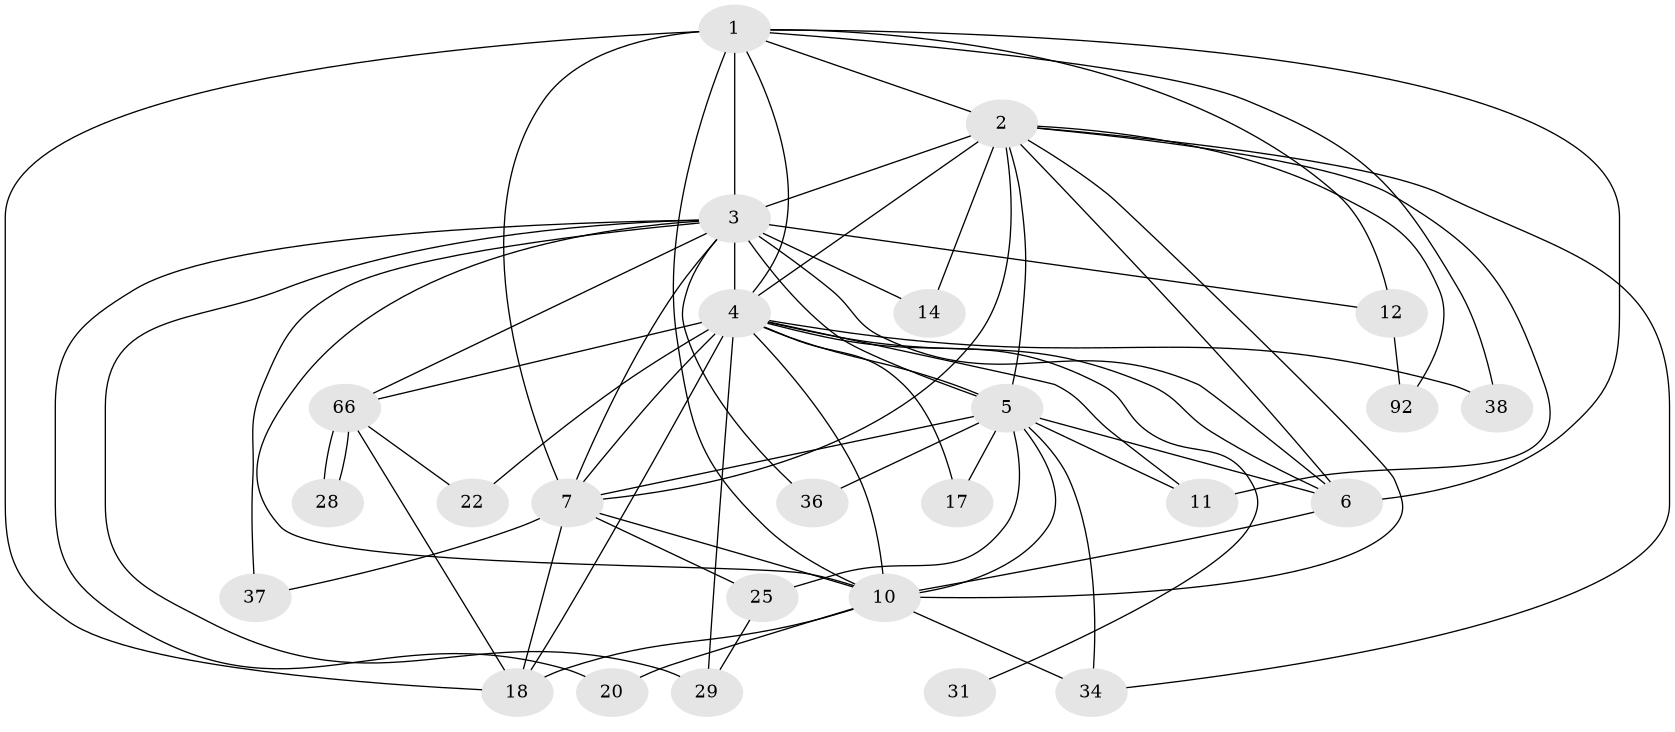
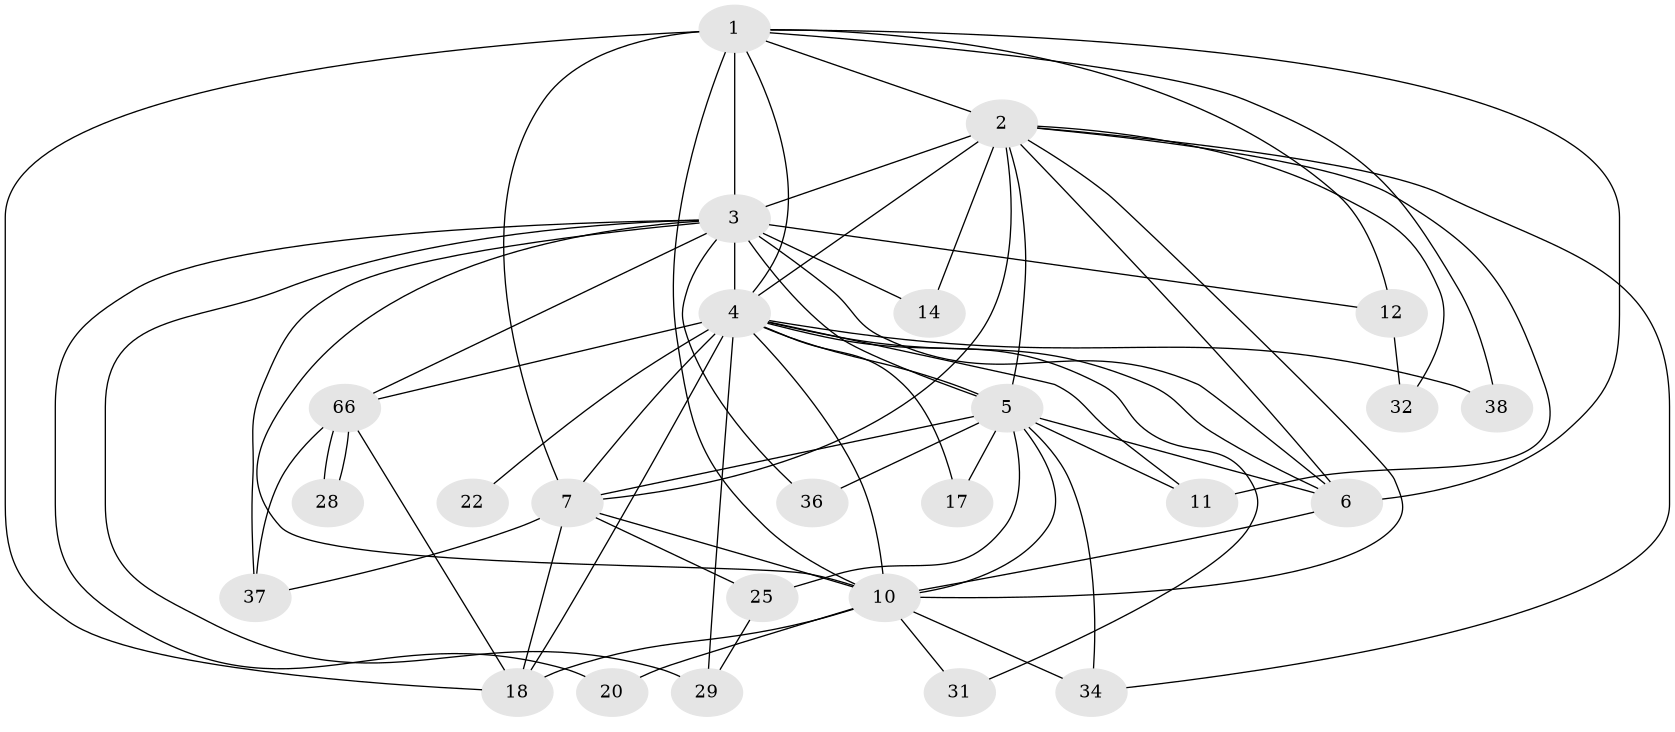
edge "3" -- "7": removed
node "92": label "92" -> "32"
edge "66" -- "22": now "66" -- "37"
edge "10" -- "31": added
